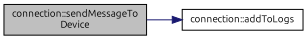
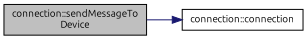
node "connection::addToLogs": label "connection::addToLogs" -> "connection::connection"
